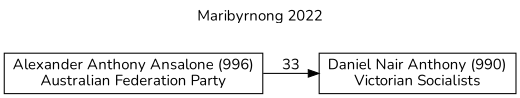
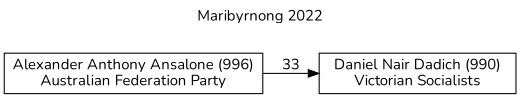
node "Daniel Nair Anthony (990) Victorian Socialists": label "Daniel Nair Anthony (990) Victorian Socialists" -> "Daniel Nair Dadich (990) Victorian Socialists"
